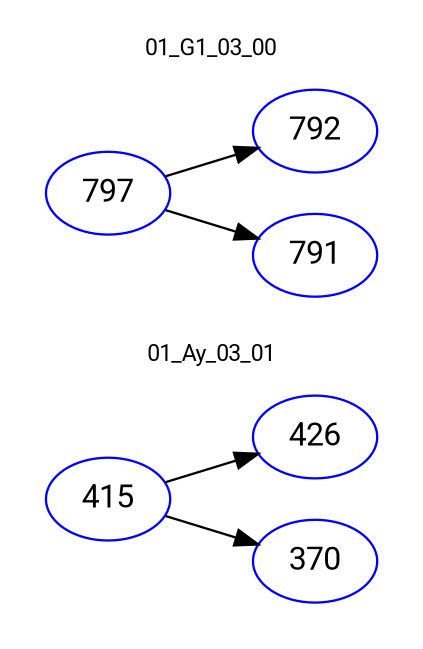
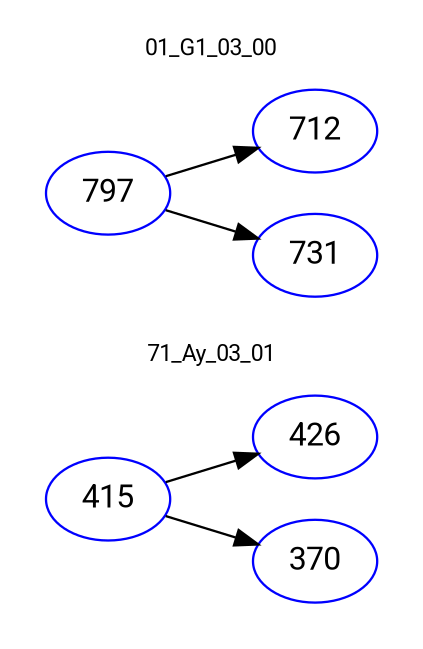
node "792": label "792" -> "712"
node "791": label "791" -> "731"
cluster "01_Ay_03_01": label "01_Ay_03_01" -> "71_Ay_03_01"
